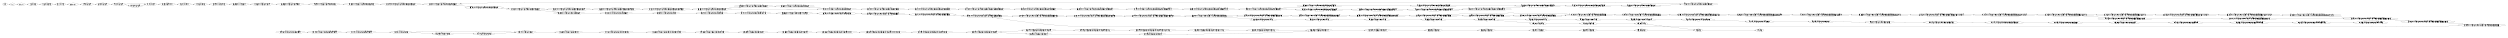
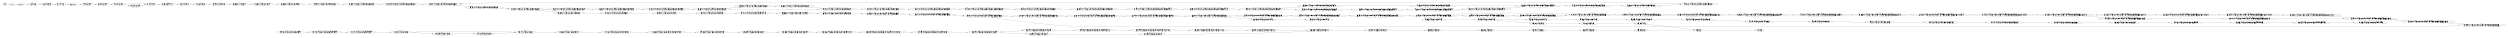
node "90, 132: 14 15 16 17 20 21 47 48": removed
